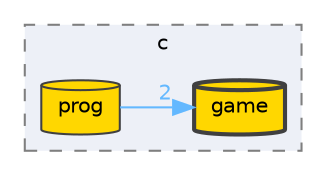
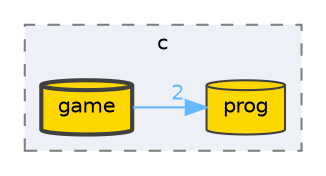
edge "prog" -> "game": reversed
